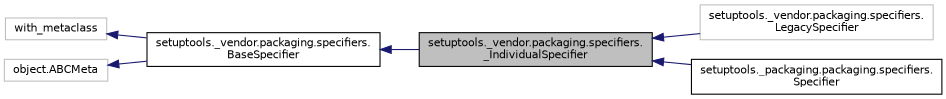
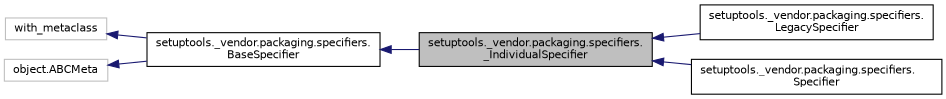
node "setuptools._vendor.packaging.specifiers. LegacySpecifier": color grey75 -> black
node "setuptools._packaging.packaging.specifiers. Specifier": label "setuptools._packaging.packaging.specifiers. Specifier" -> "setuptools._vendor.packaging.specifiers. Specifier"
